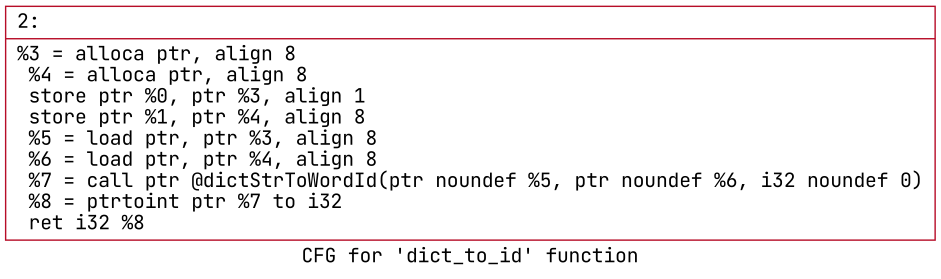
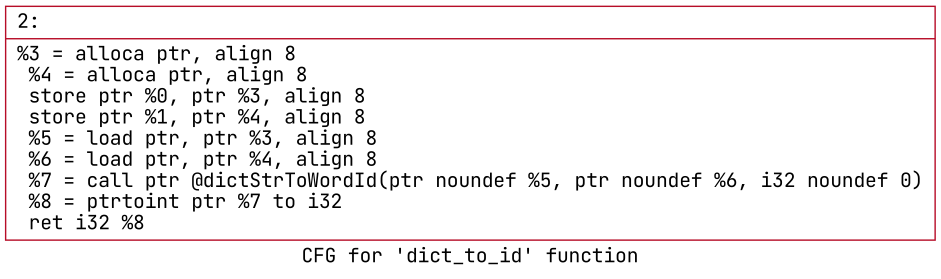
node "2:": text "store ptr %0, ptr %3, align 1" -> "store ptr %0, ptr %3, align 8"
